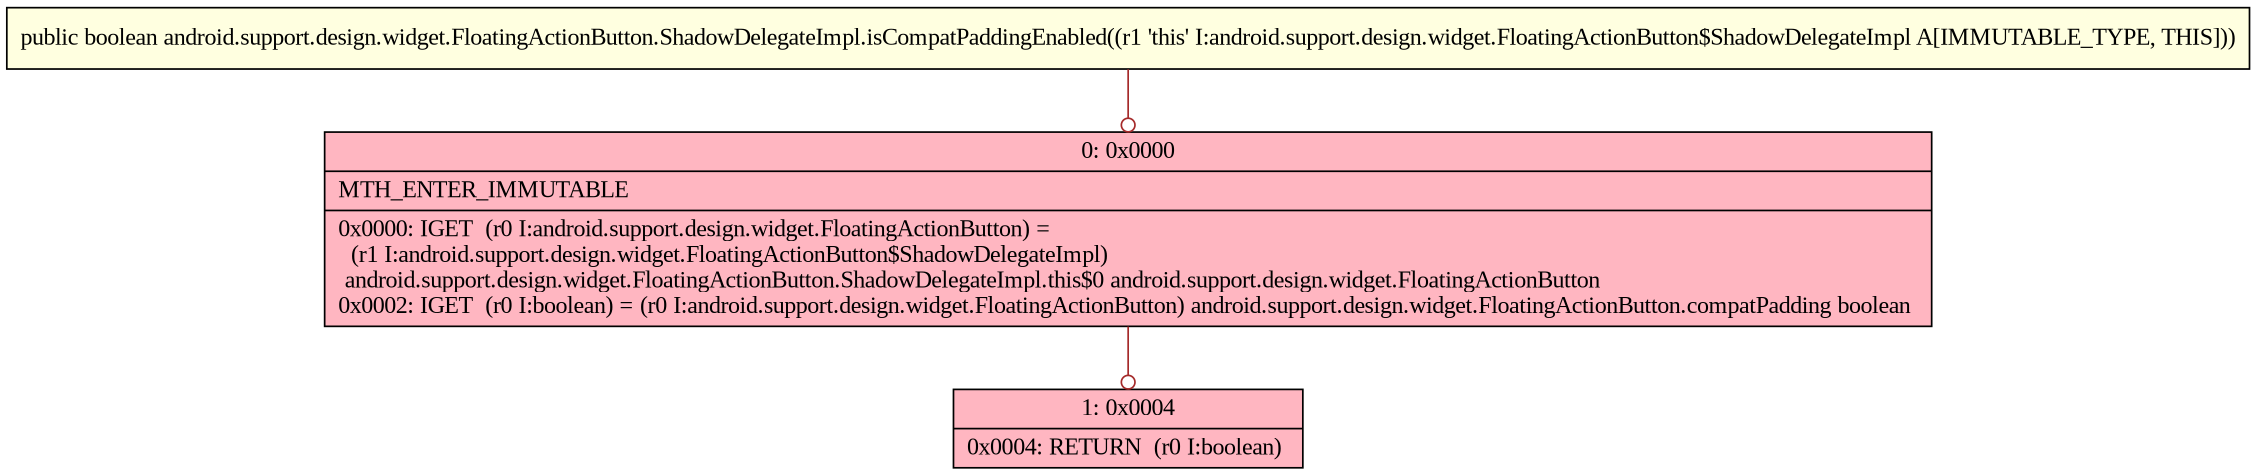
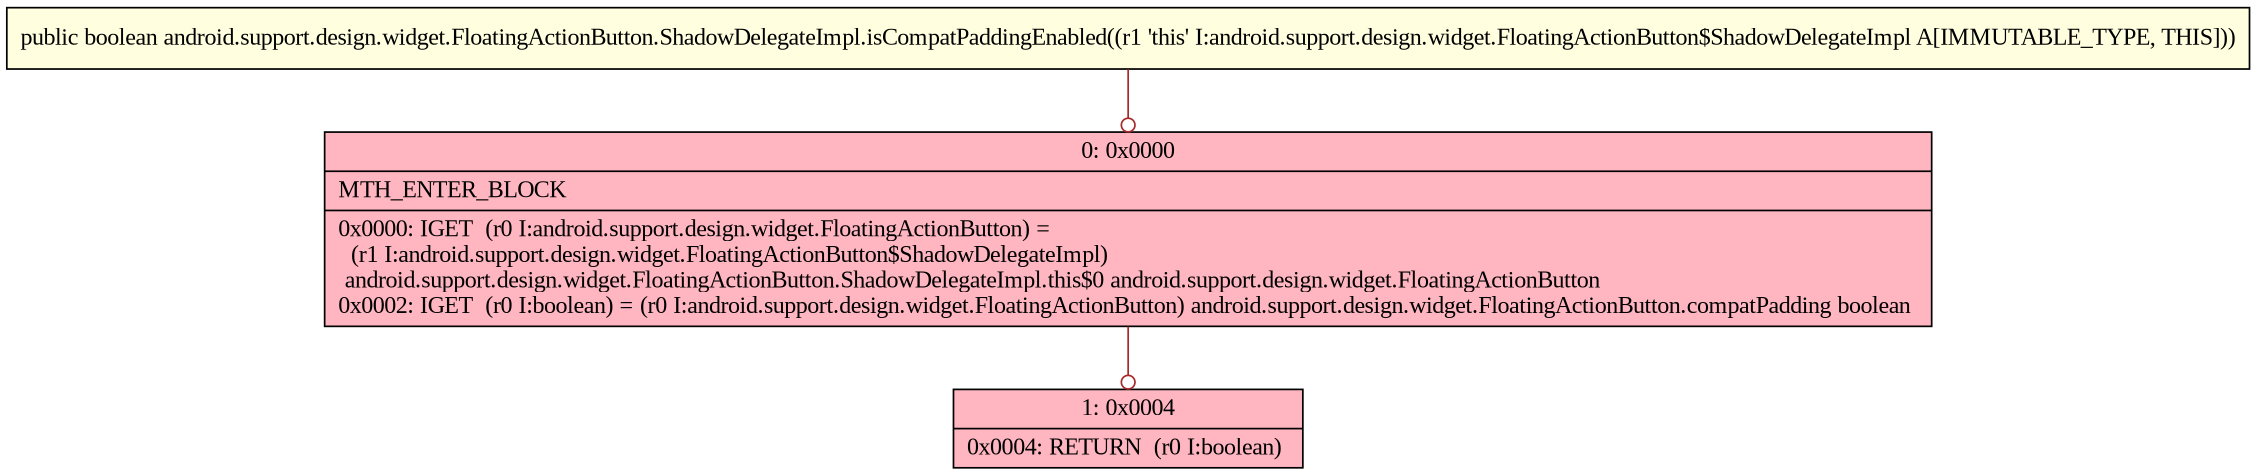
node "0: 0x0000": text "MTH_ENTER_IMMUTABLE" -> "MTH_ENTER_BLOCK"
